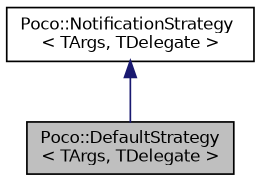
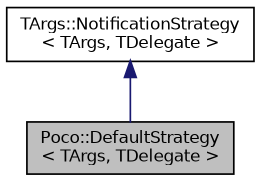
node "Poco::NotificationStrategy < TArgs, TDelegate >": label "Poco::NotificationStrategy < TArgs, TDelegate >" -> "TArgs::NotificationStrategy < TArgs, TDelegate >"
